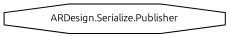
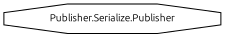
node "ARDesign.Serialize.Publisher": label "ARDesign.Serialize.Publisher" -> "Publisher.Serialize.Publisher"
